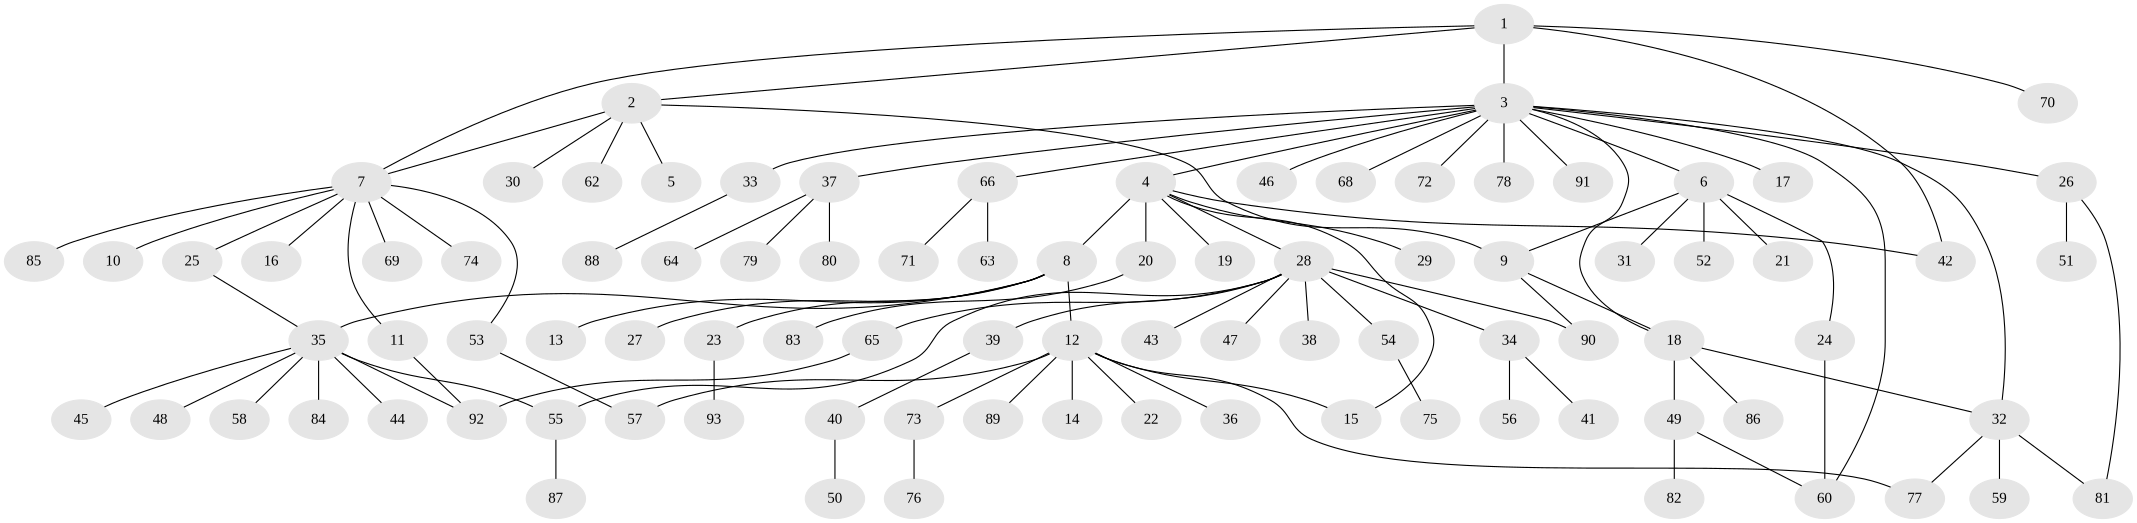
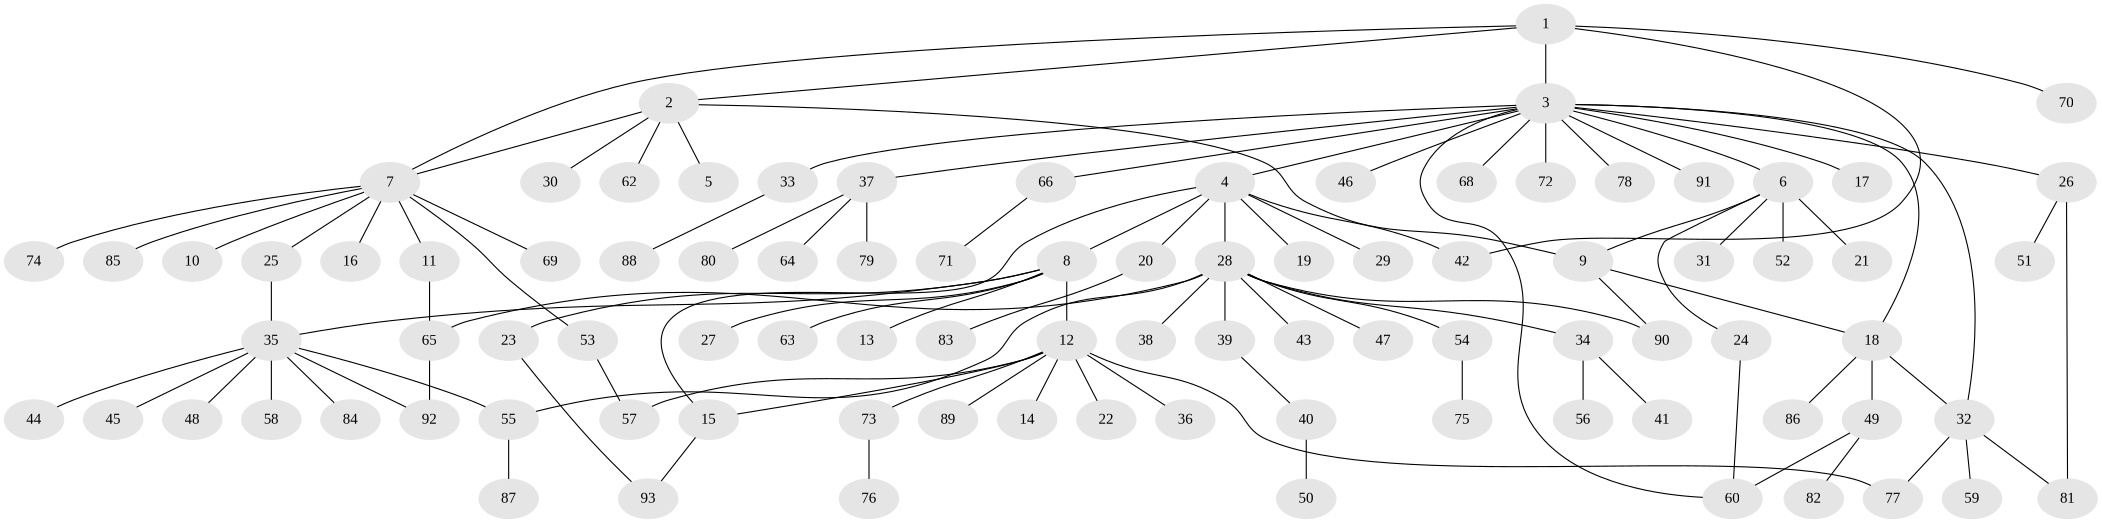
edge "66" -- "63": now "8" -- "63"
edge "11" -- "92": now "11" -- "65"
edge "15" -- "93": added
